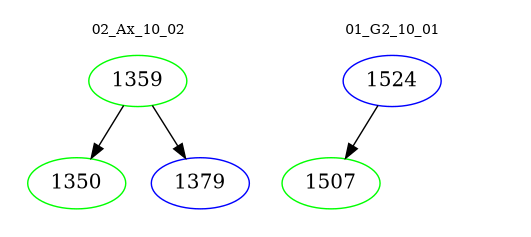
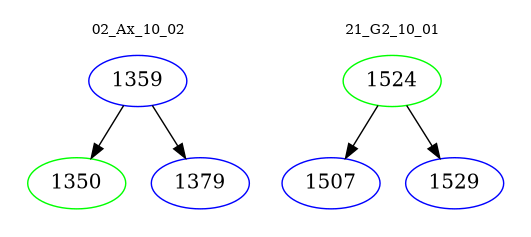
cluster "01_G2_10_01": label "01_G2_10_01" -> "21_G2_10_01"
node "1359": color green -> blue
node "1524": color blue -> green
node "1507": color green -> blue
node "1529": added
